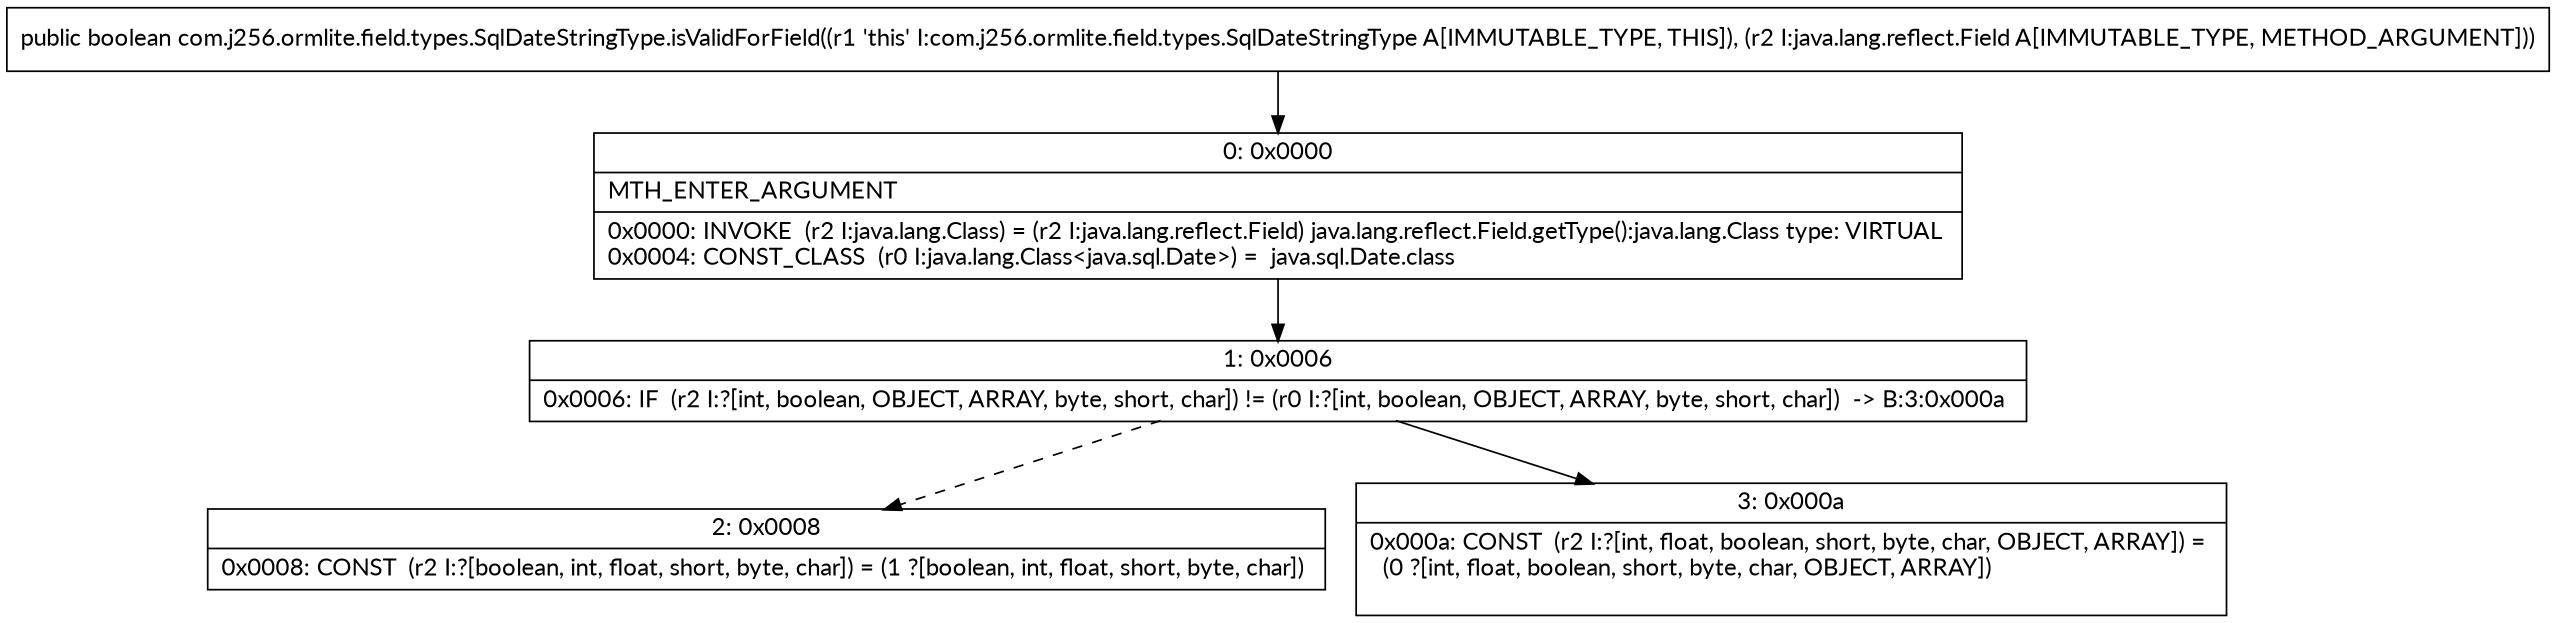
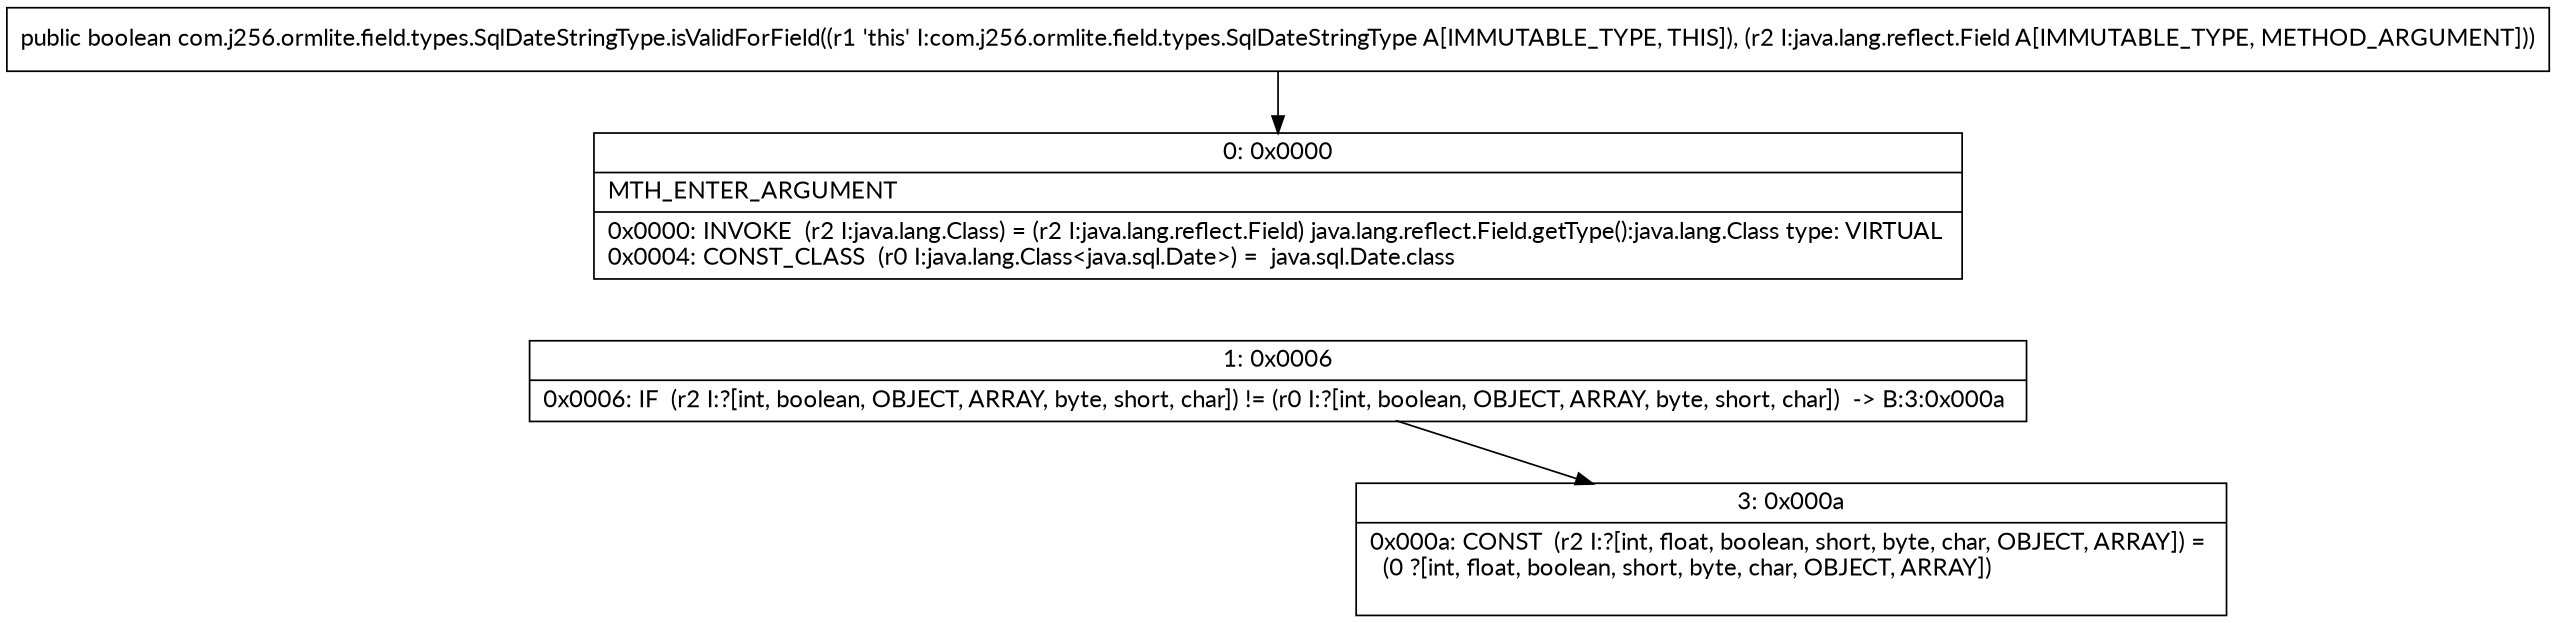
edge "0: 0x0000" -> "1: 0x0006": removed
node "2: 0x0008": removed
